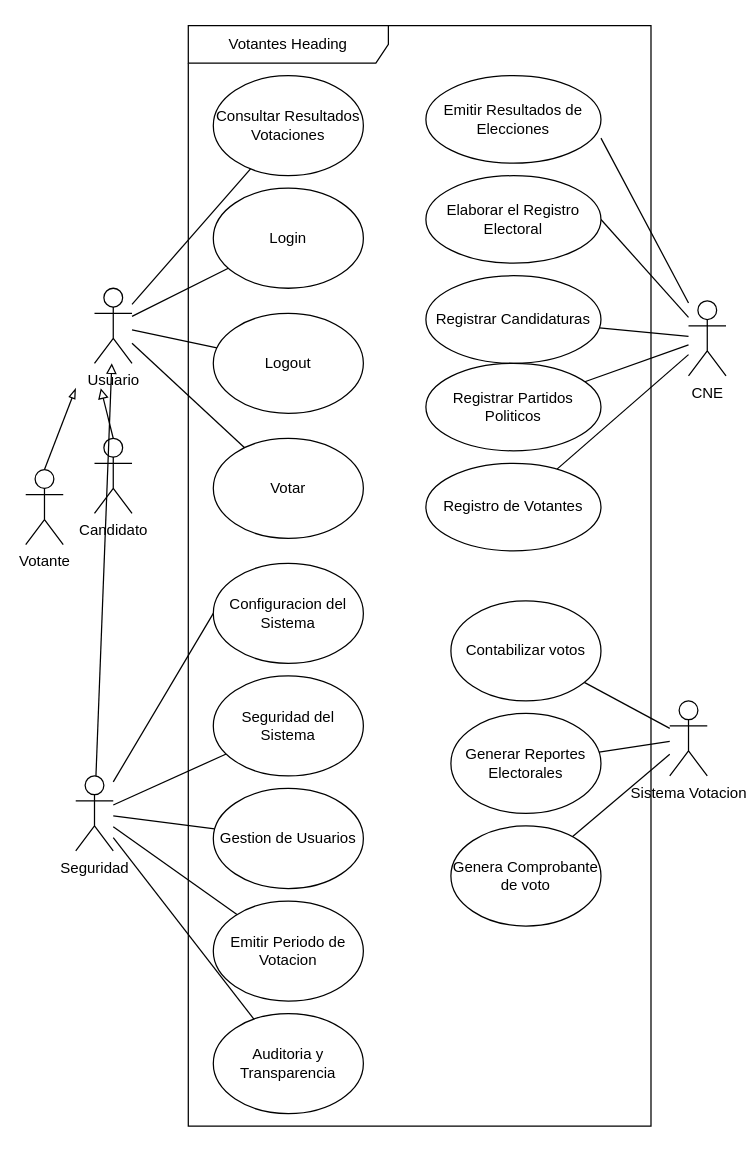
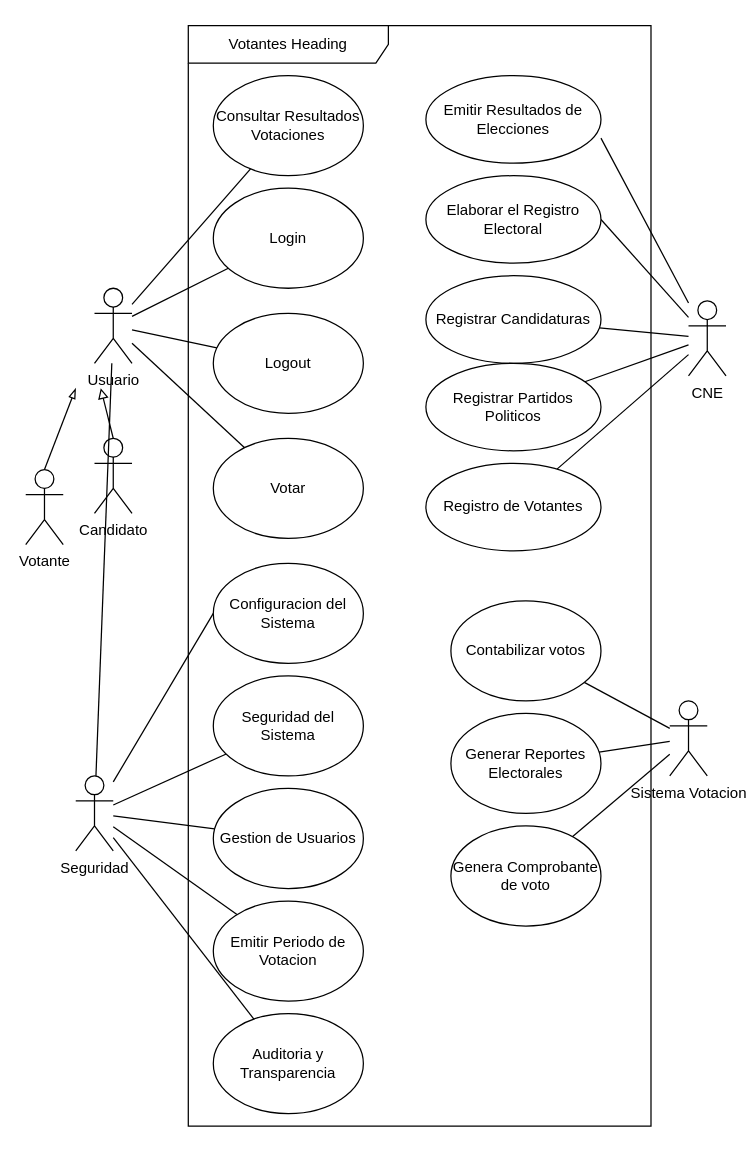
edge "Seguridad" -> "Usuario": arrowhead block -> none
